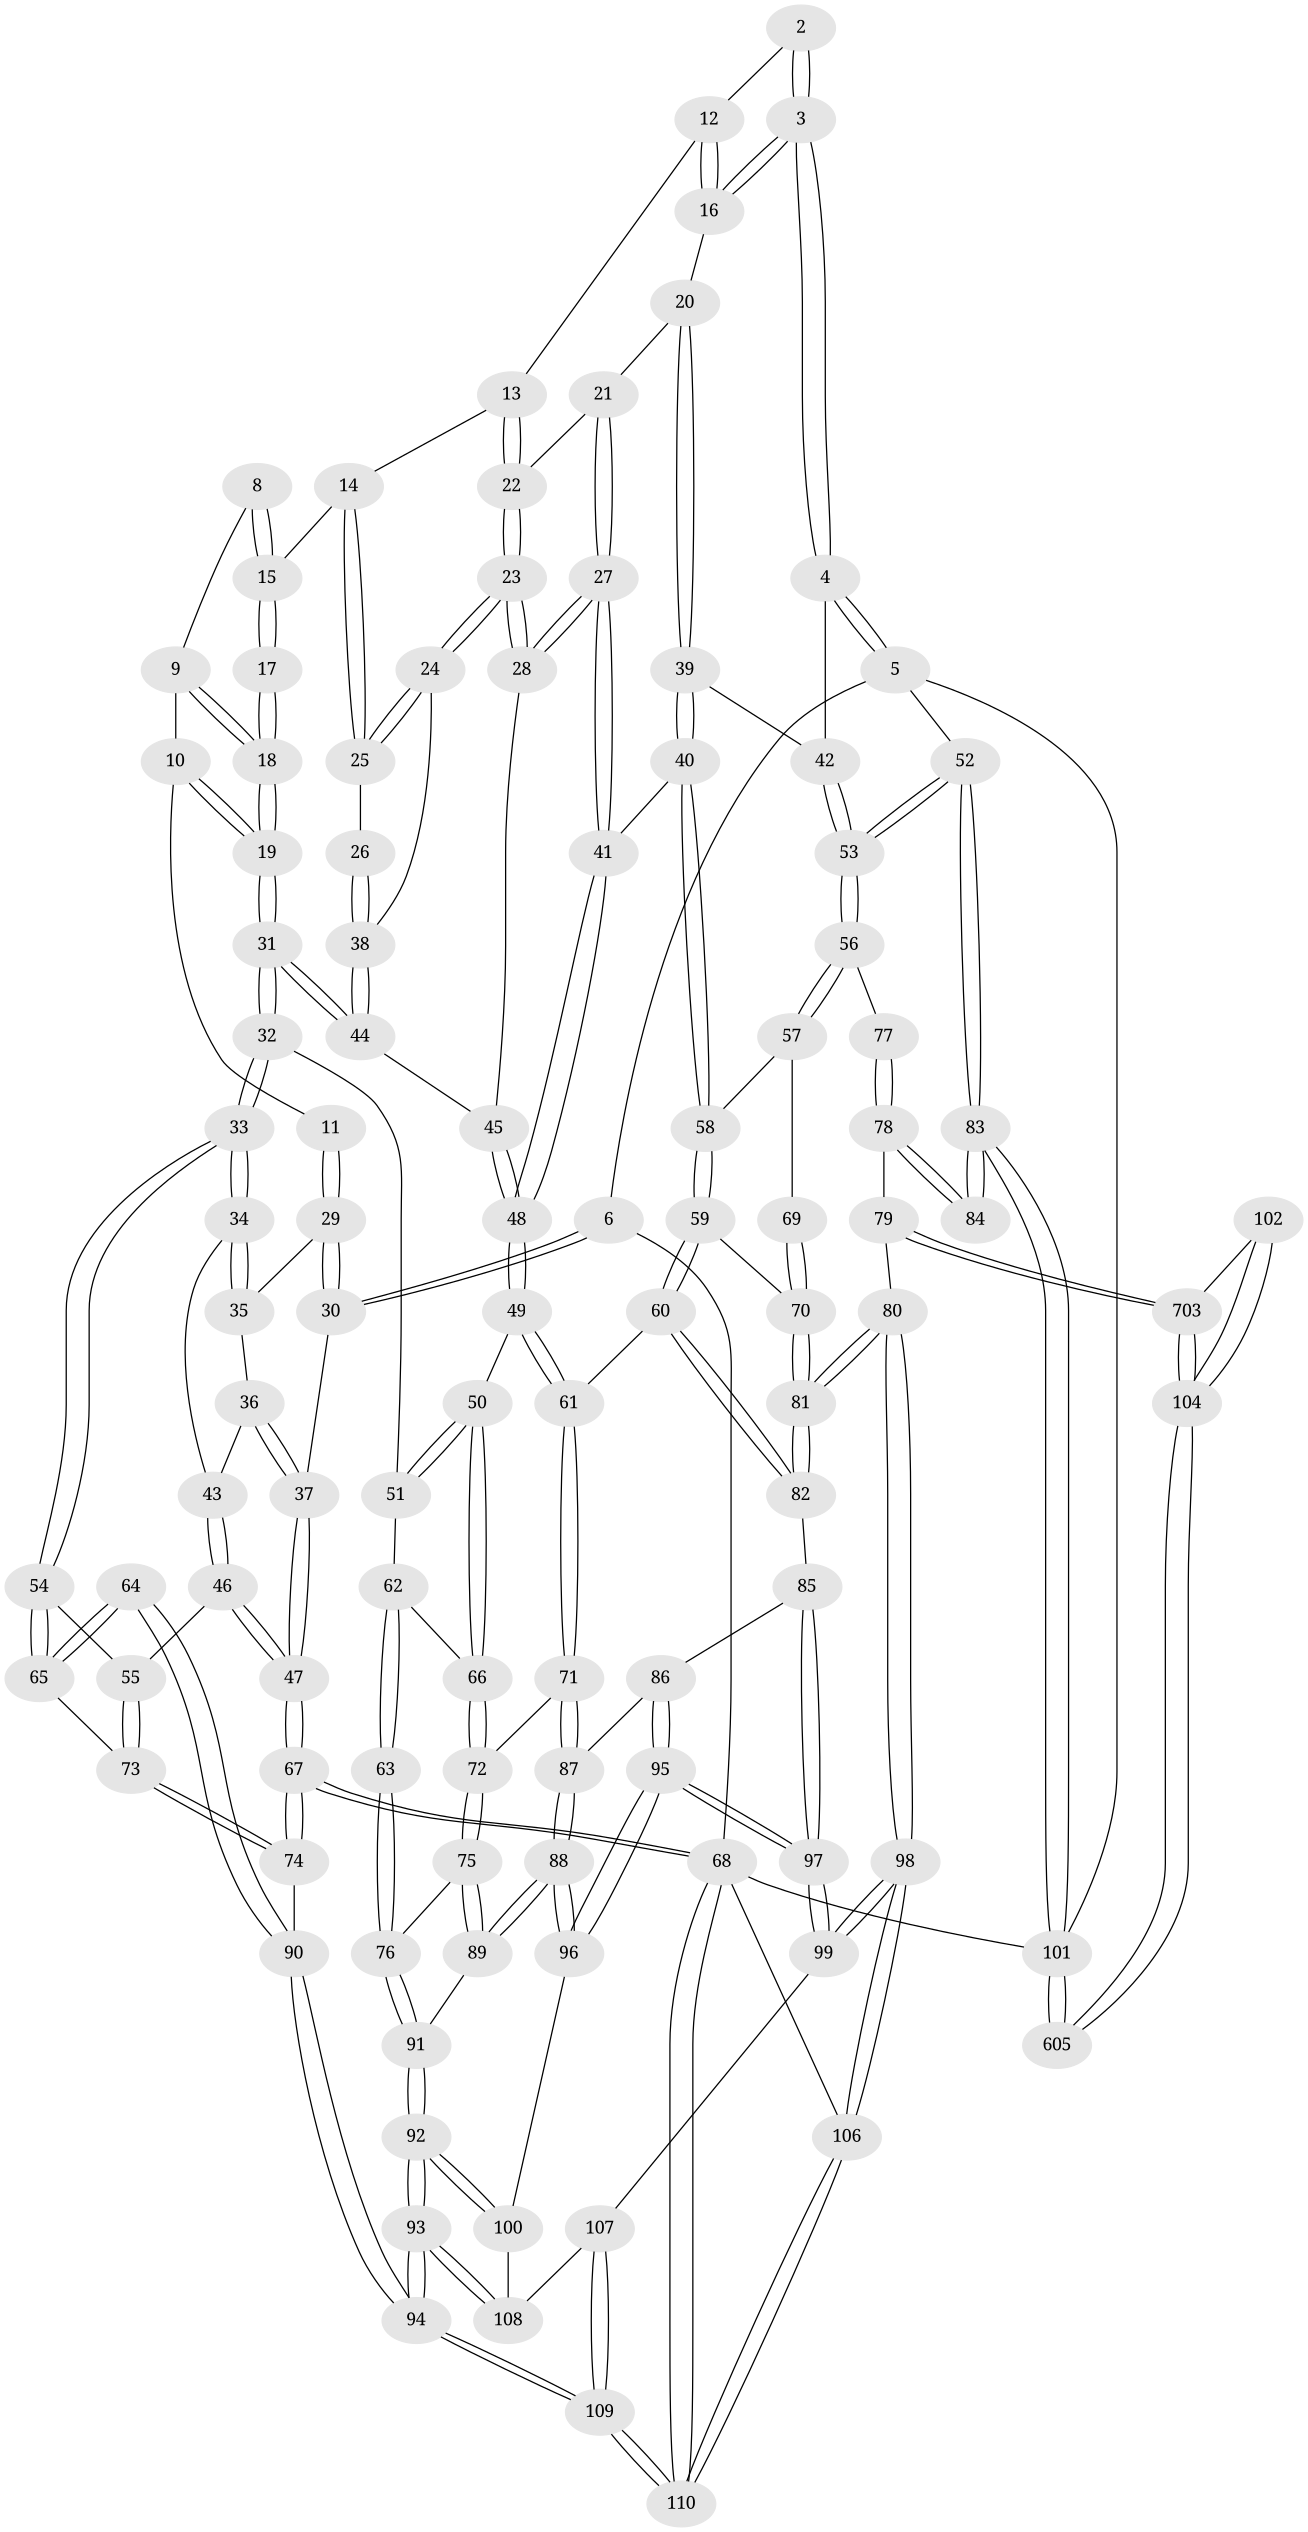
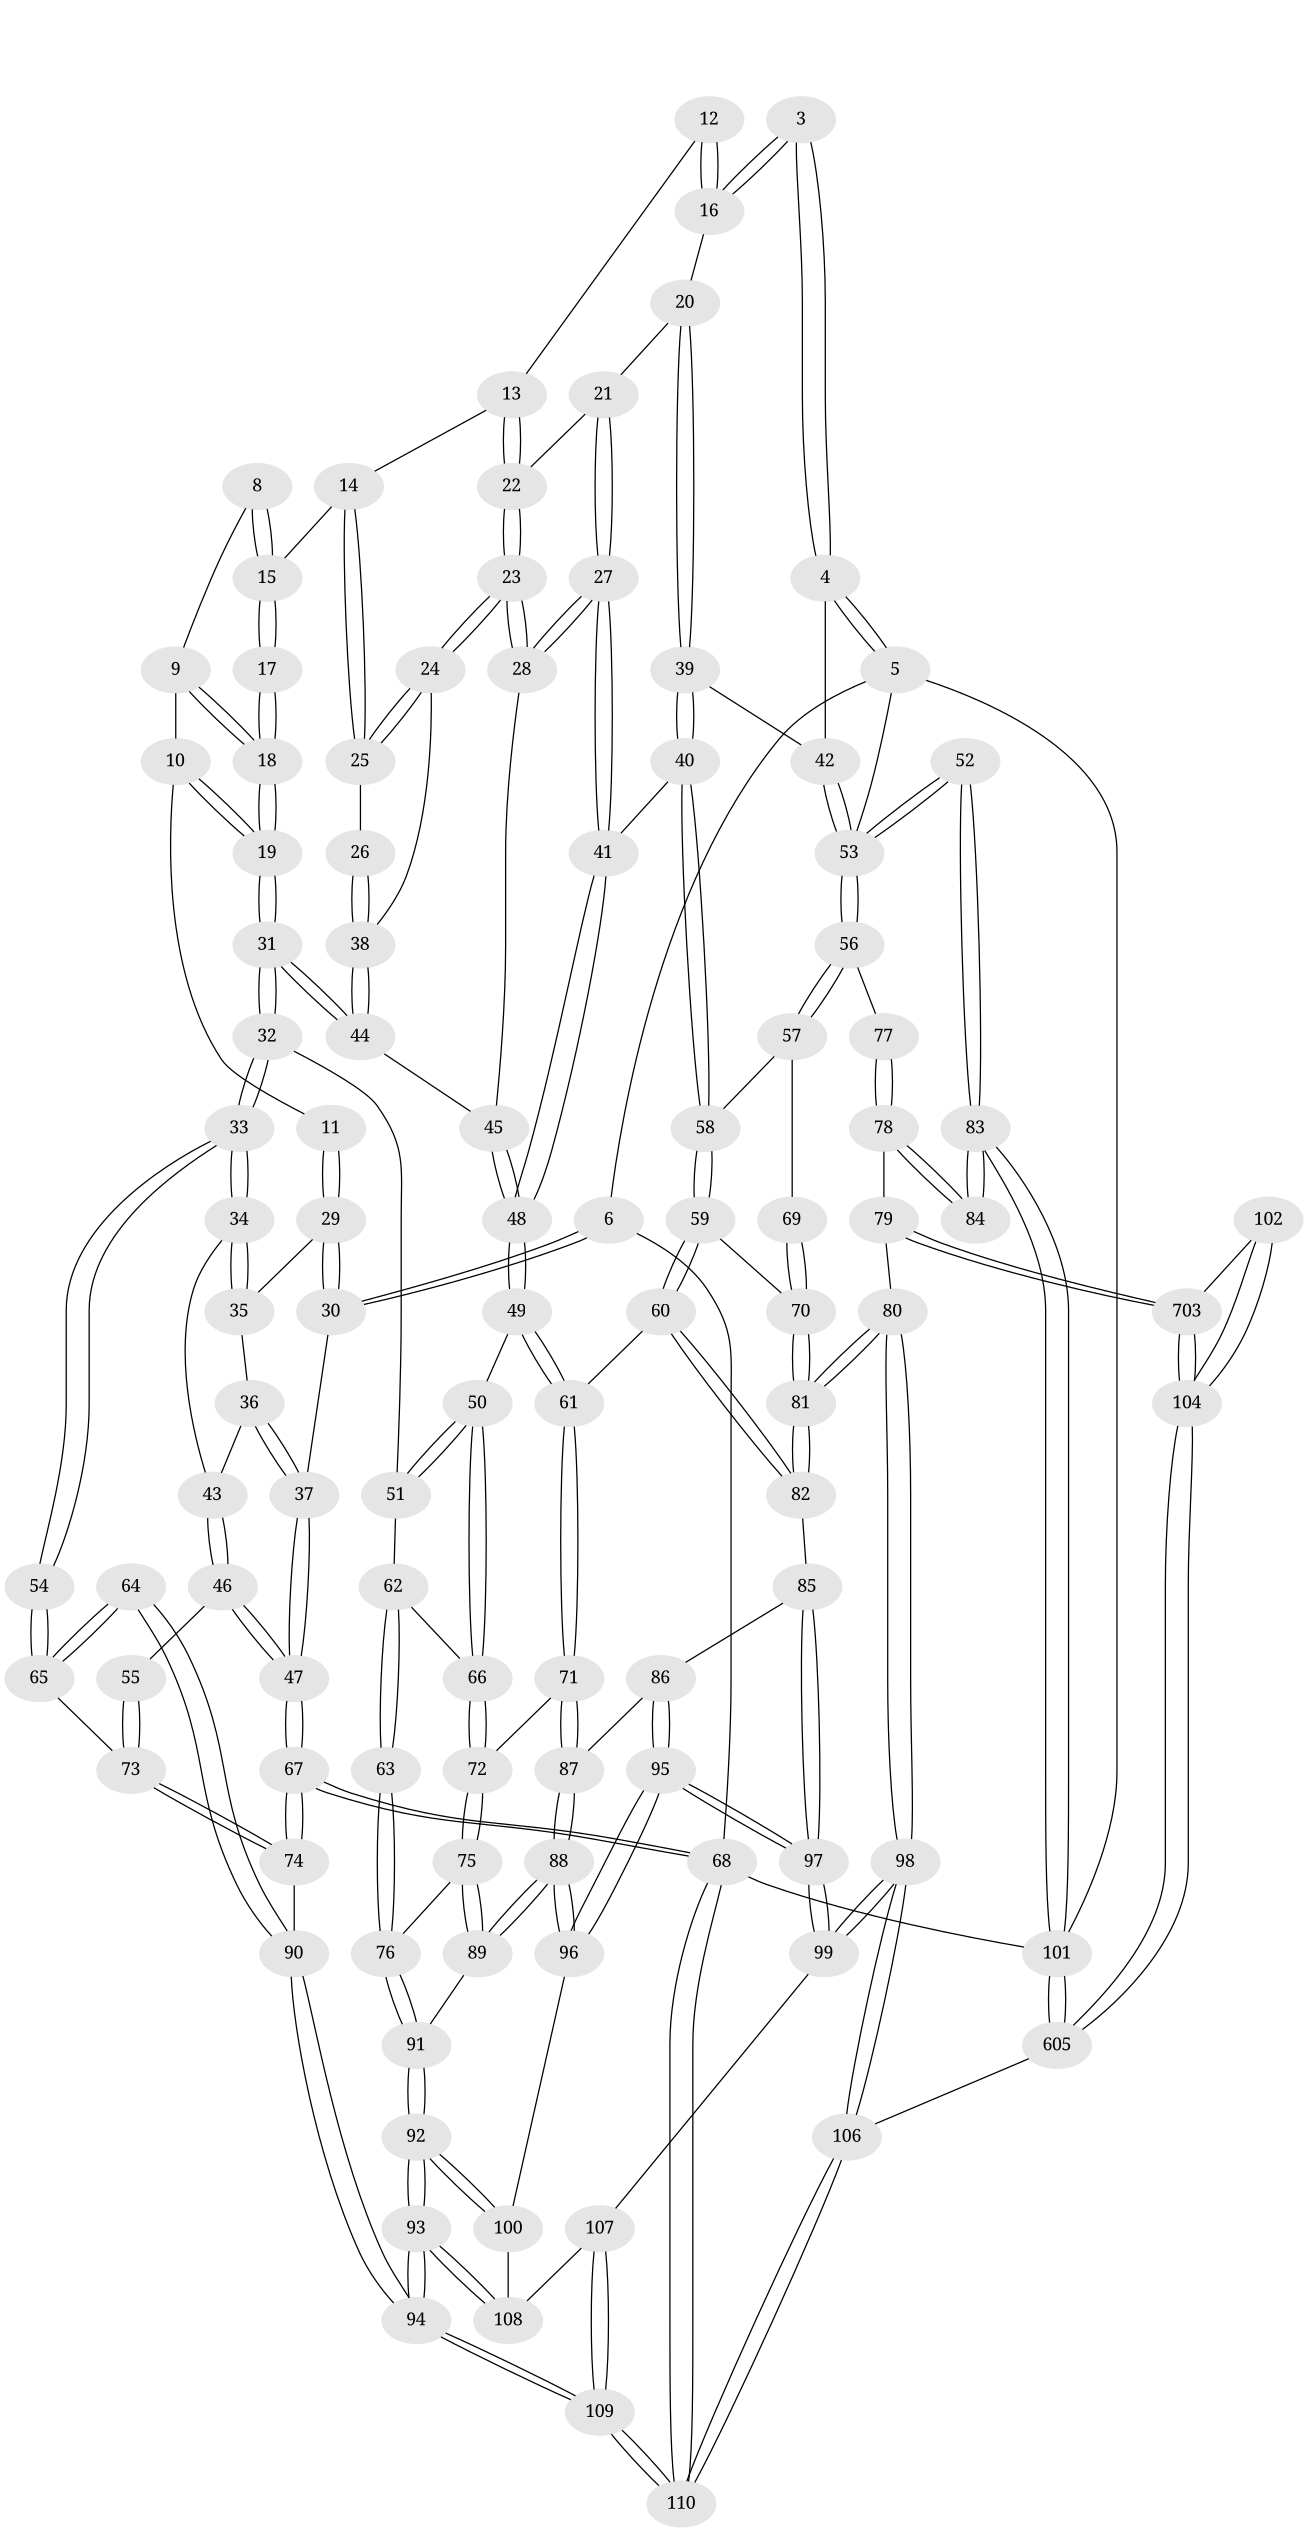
node "2": removed
edge "5" -- "52": now "5" -- "53"
edge "54" -- "55": removed
edge "68" -- "106": now "605" -- "106"
